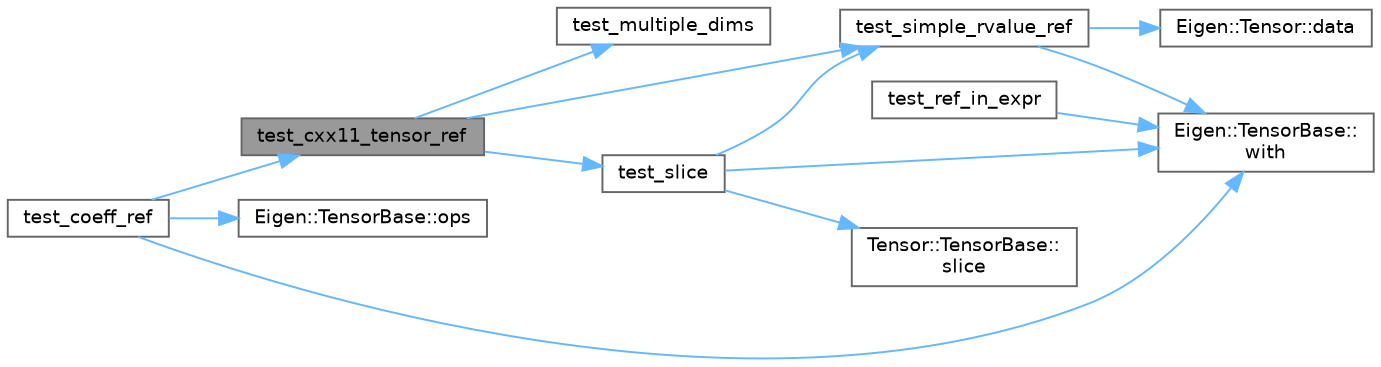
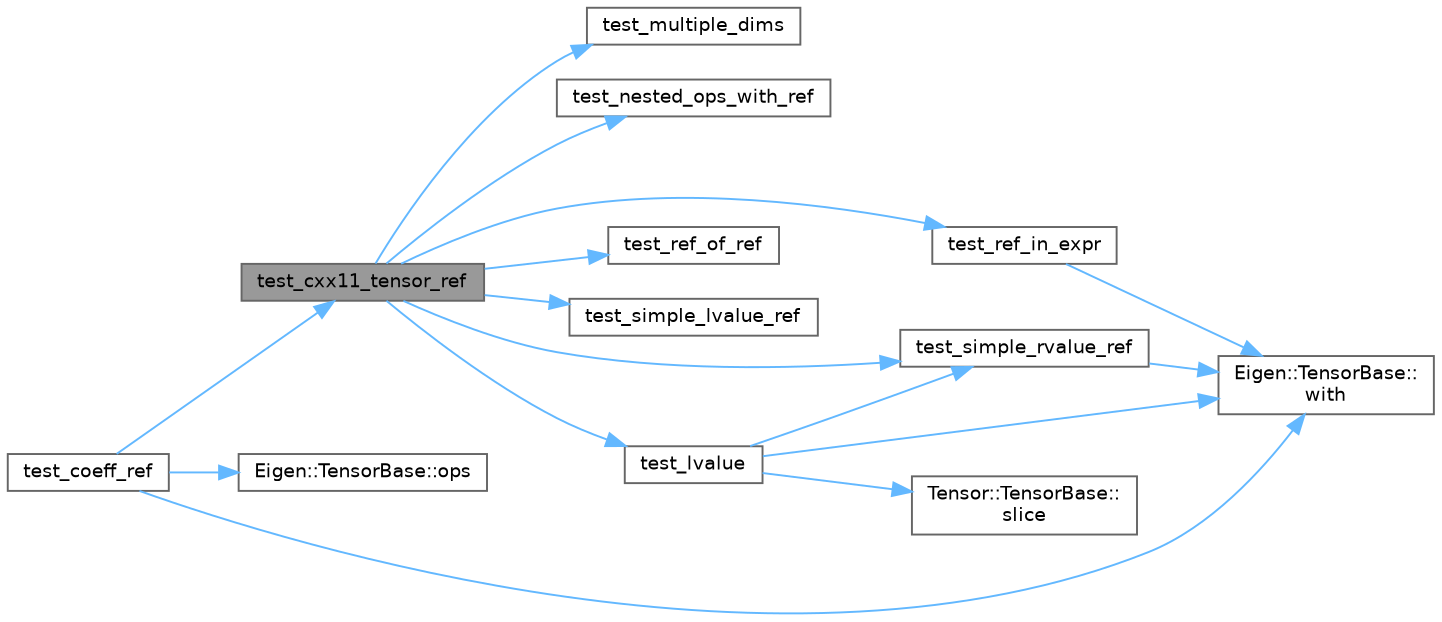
node "Eigen::Tensor::data": removed
node "test_nested_ops_with_ref": added
node "test_slice": label "test_slice" -> "test_lvalue"
edge "test_cxx11_tensor_ref" -> "test_ref_in_expr": added
node "test_ref_of_ref": added
node "test_simple_lvalue_ref": added
